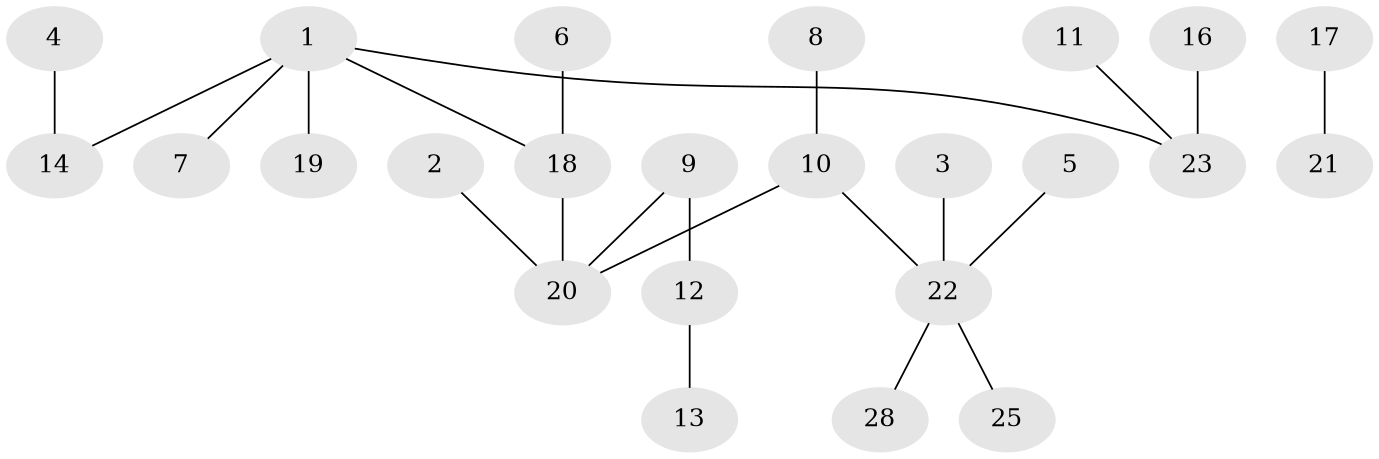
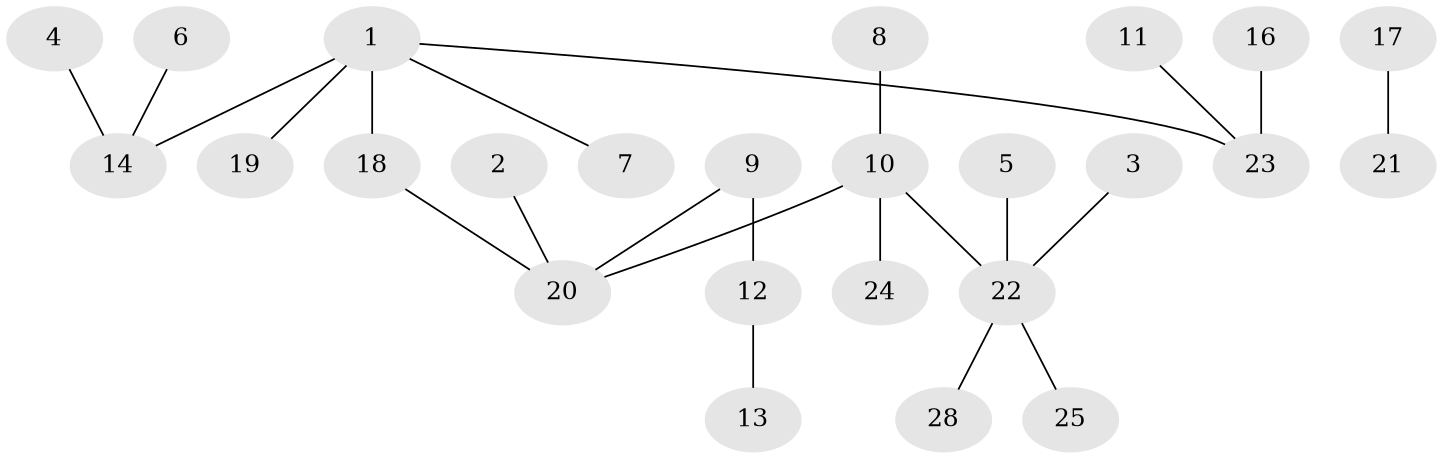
edge "6" -- "18": now "6" -- "14"
node "24": added
